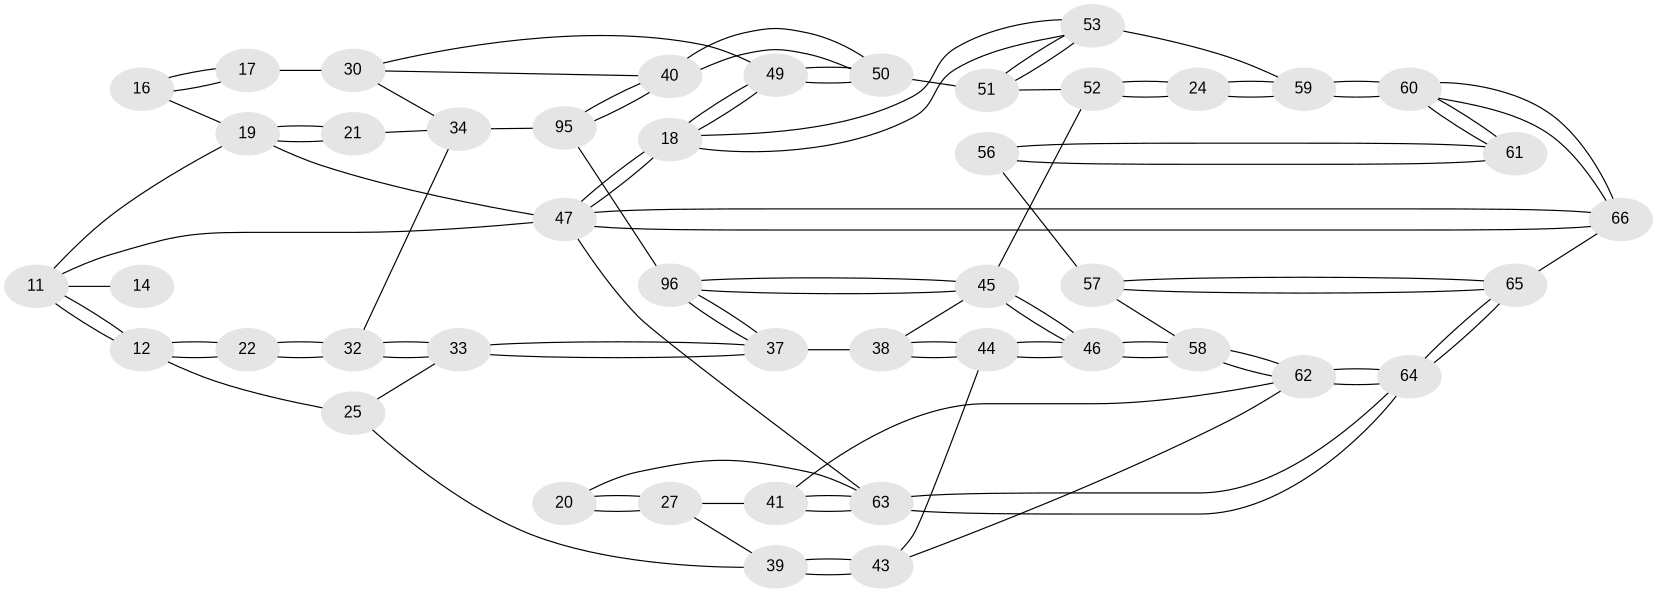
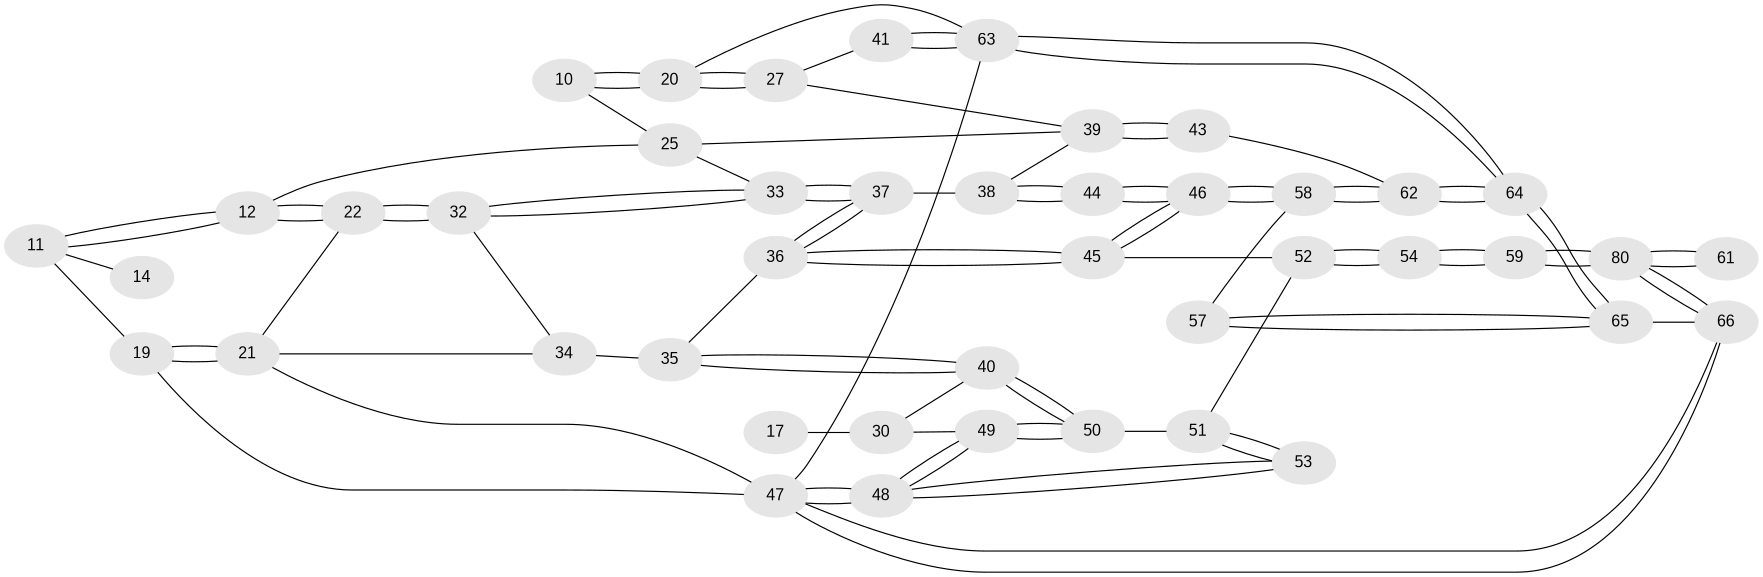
edge "53" -- "59": removed
node "10": added
node "16": removed
node "24": label "24" -> "54"
node "60": label "60" -> "80"
edge "30" -- "34": removed
node "95": label "95" -> "35"
node "18": label "18" -> "48"
node "56": removed
edge "47" -- "11": now "47" -- "21"
edge "22" -- "21": added
node "96": label "96" -> "36"
edge "45" -- "38": now "39" -- "38"
edge "62" -- "41": removed
edge "44" -- "43": removed
